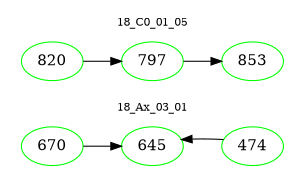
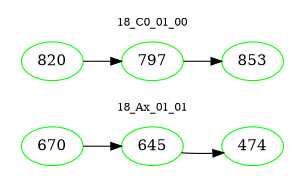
cluster "18_C0_01_05": label "18_C0_01_05" -> "18_C0_01_00"
cluster "18_Ax_03_01": label "18_Ax_03_01" -> "18_Ax_01_01"
edge "474" -> "645": reversed
